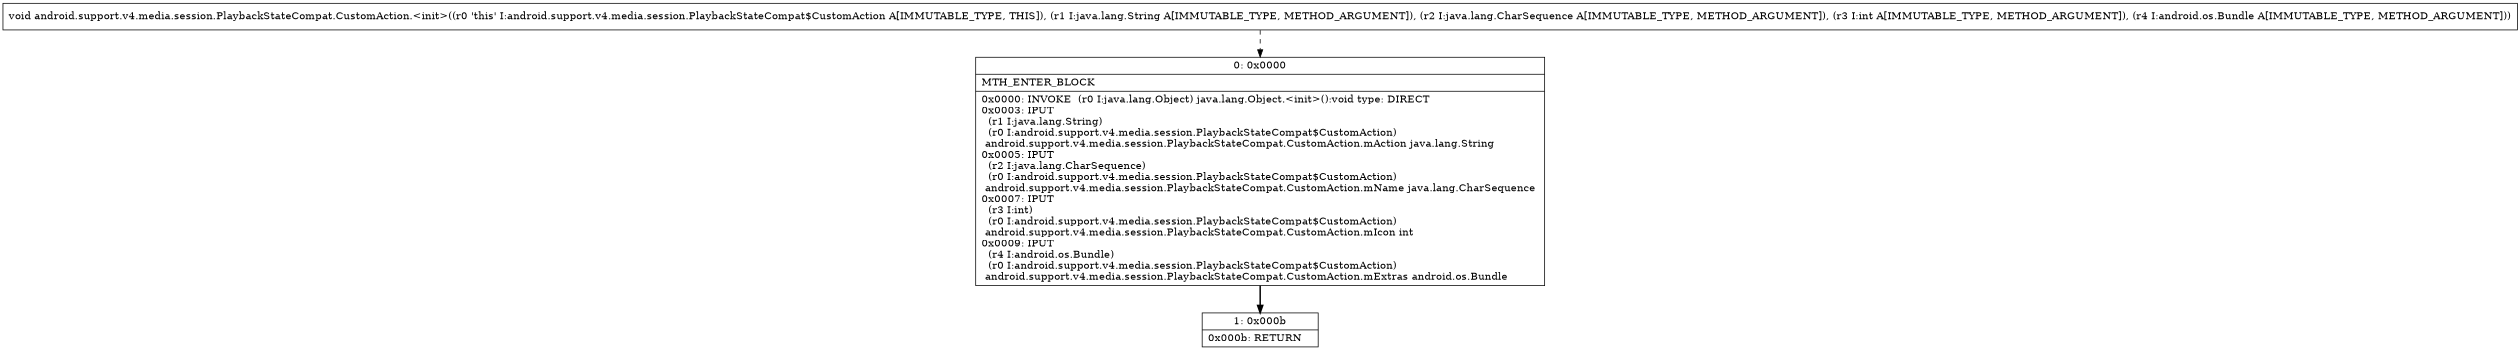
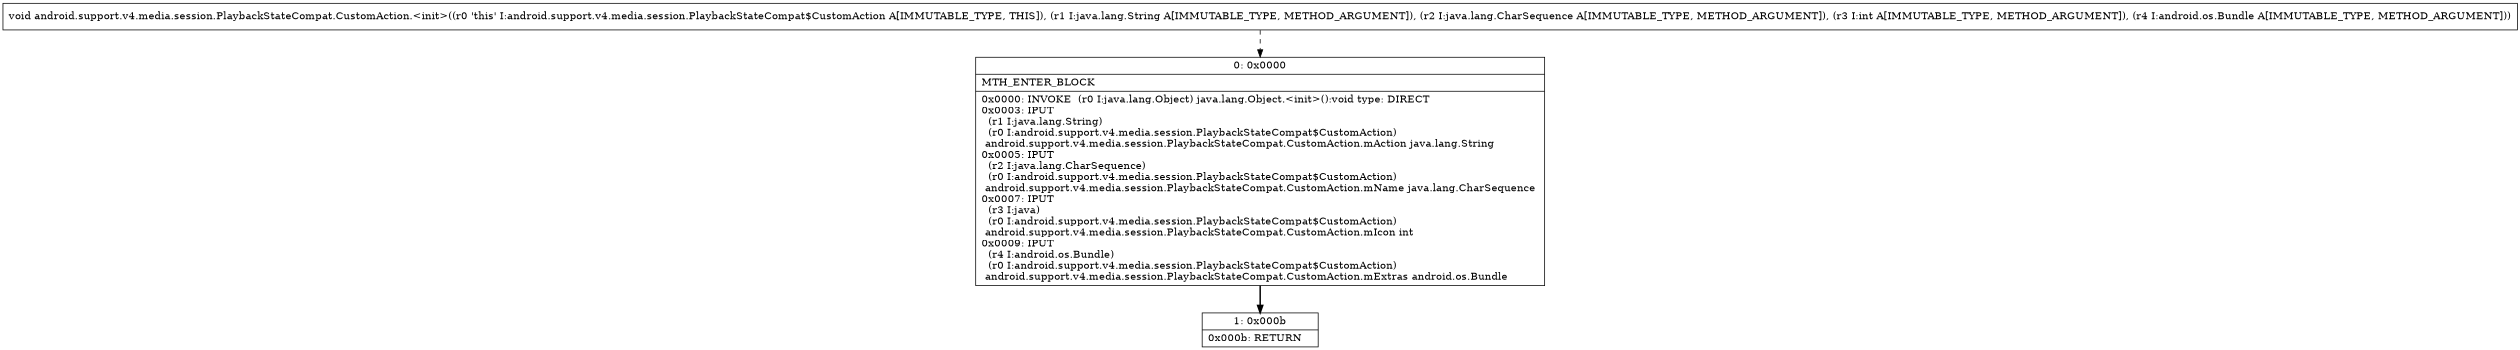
node "0: 0x0000": text "(r3 I:int)" -> "(r3 I:java)"
